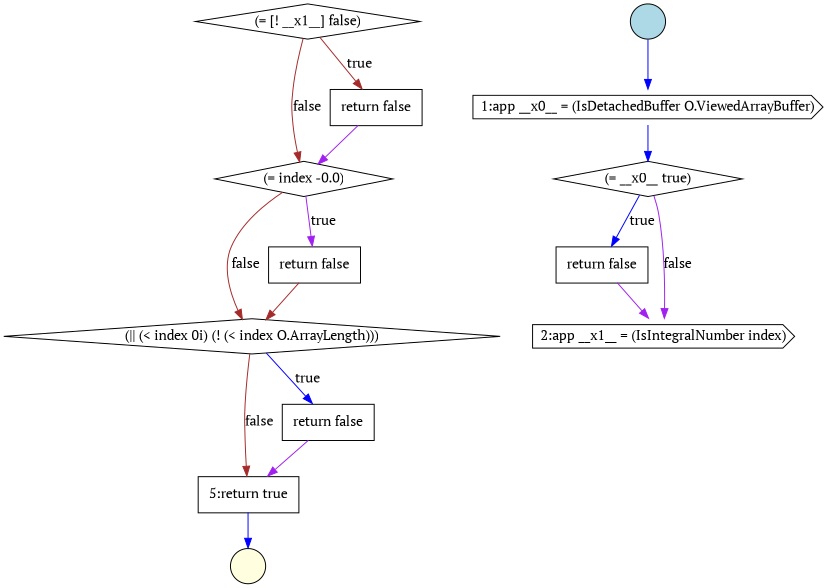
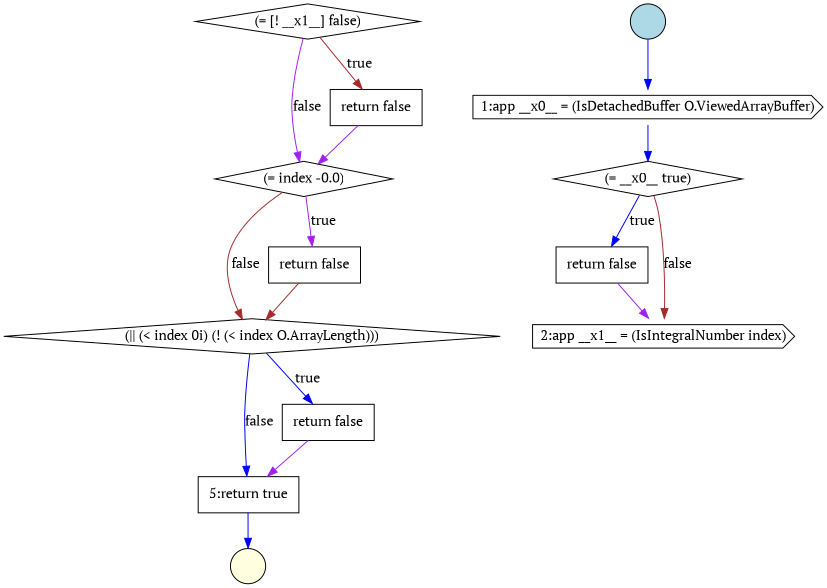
edge "(= [! __x1__] false)" -> "(= index -0.0)": color brown -> purple
edge "(= __x0__ true)" -> "2:app __x1__ = (IsIntegralNumber index)": color purple -> brown
edge "(|| (< index 0i) (! (< index O.ArrayLength)))" -> "5:return true": color brown -> blue
